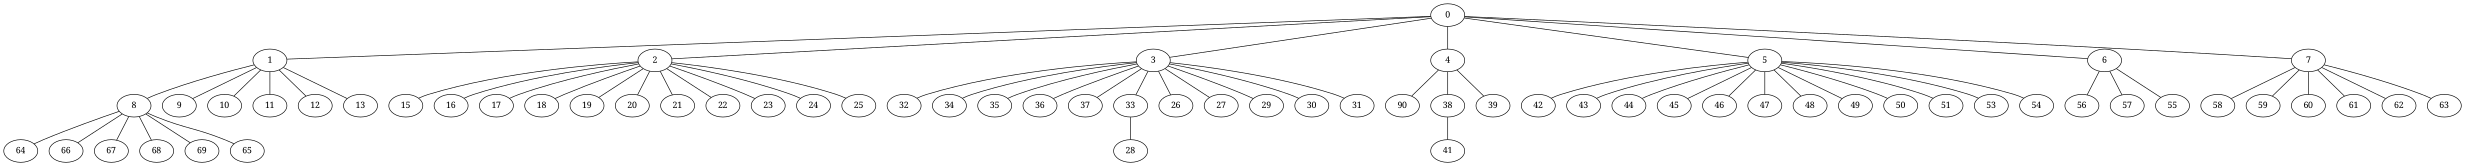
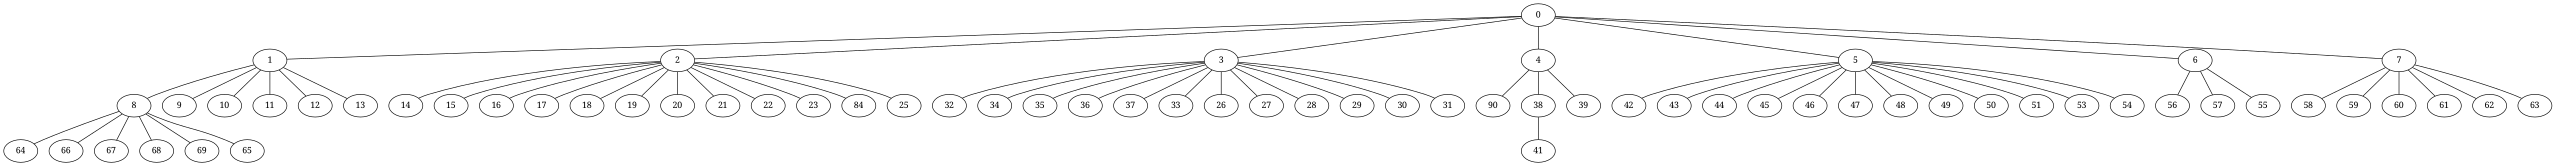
node "14": added
node "24": label "24" -> "84"
edge "33" -- "28": now "3" -- "28"
